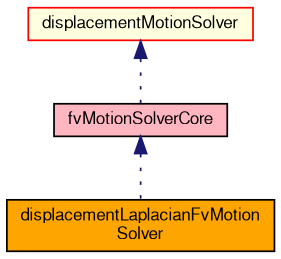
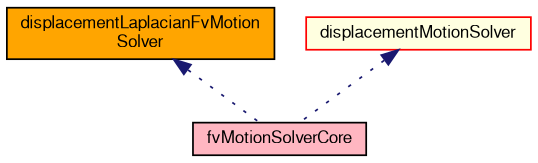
edge "displacementLaplacianFvMotion Solver" -> "fvMotionSolverCore": reversed
